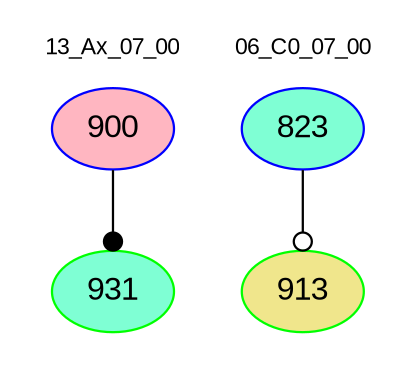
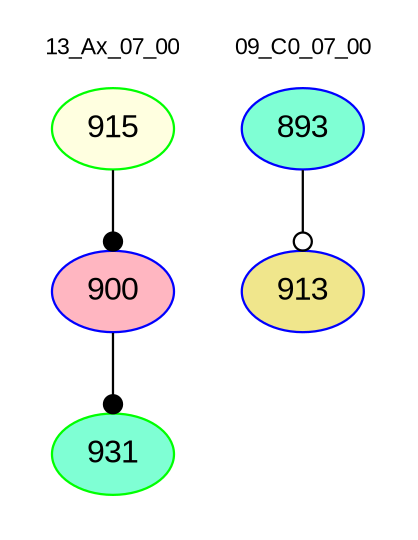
cluster "06_C0_07_00": label "06_C0_07_00" -> "09_C0_07_00"
node "915": added
node "823": label "823" -> "893"
node "913": color green -> blue
